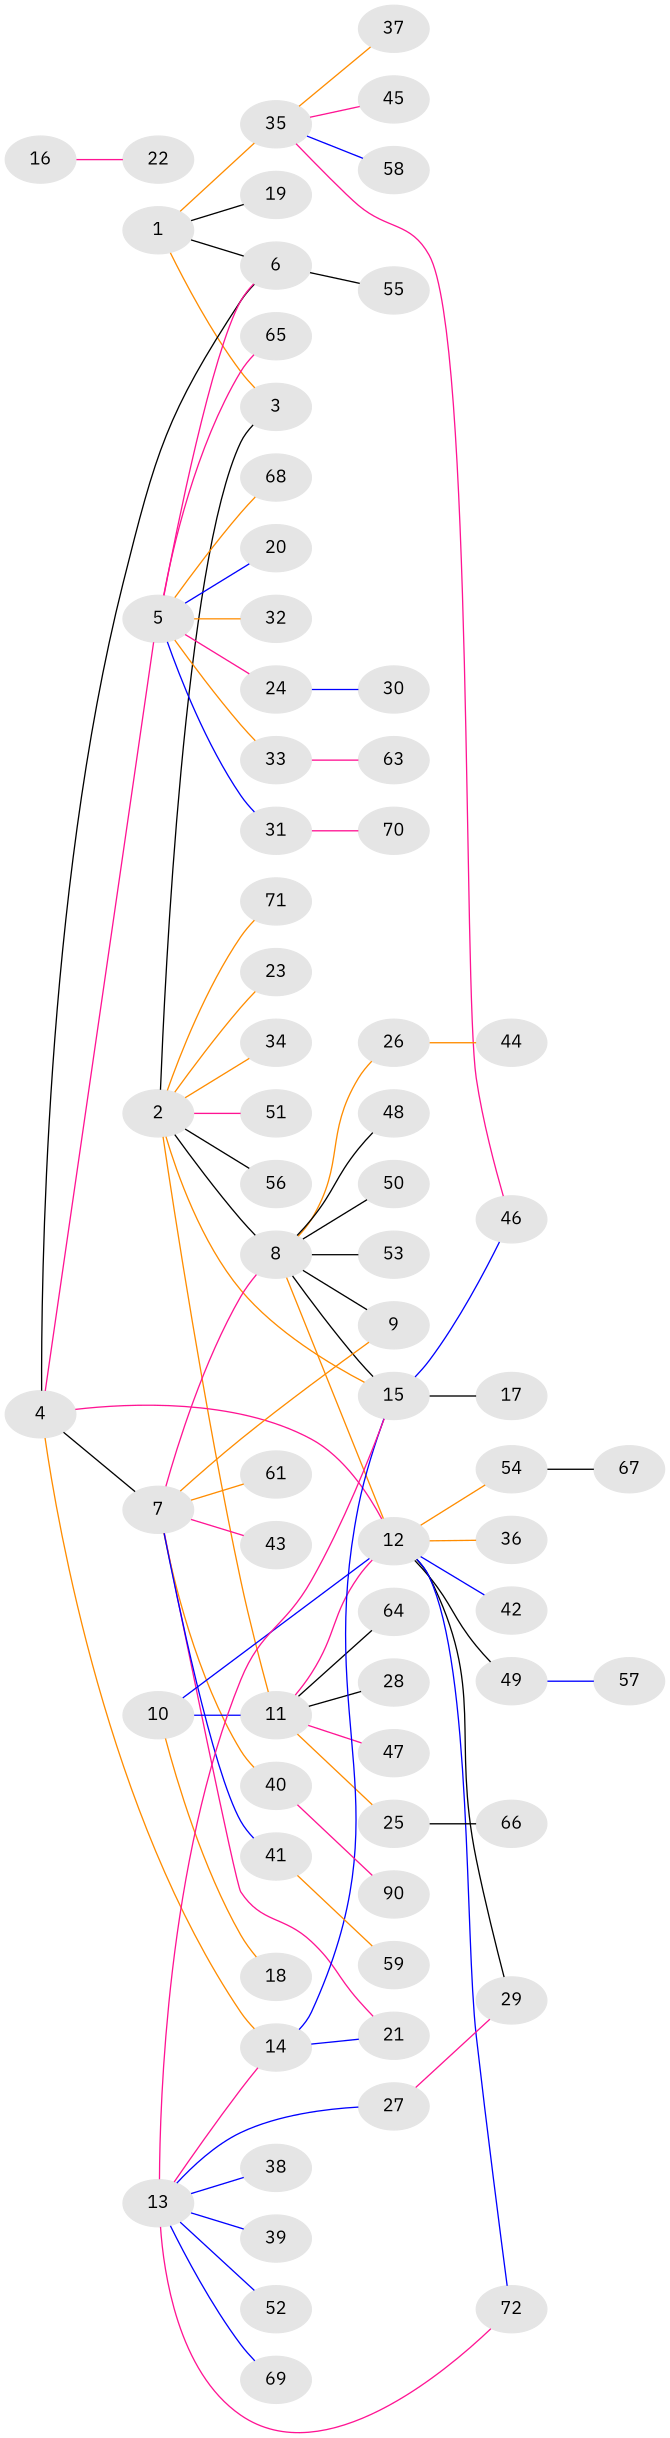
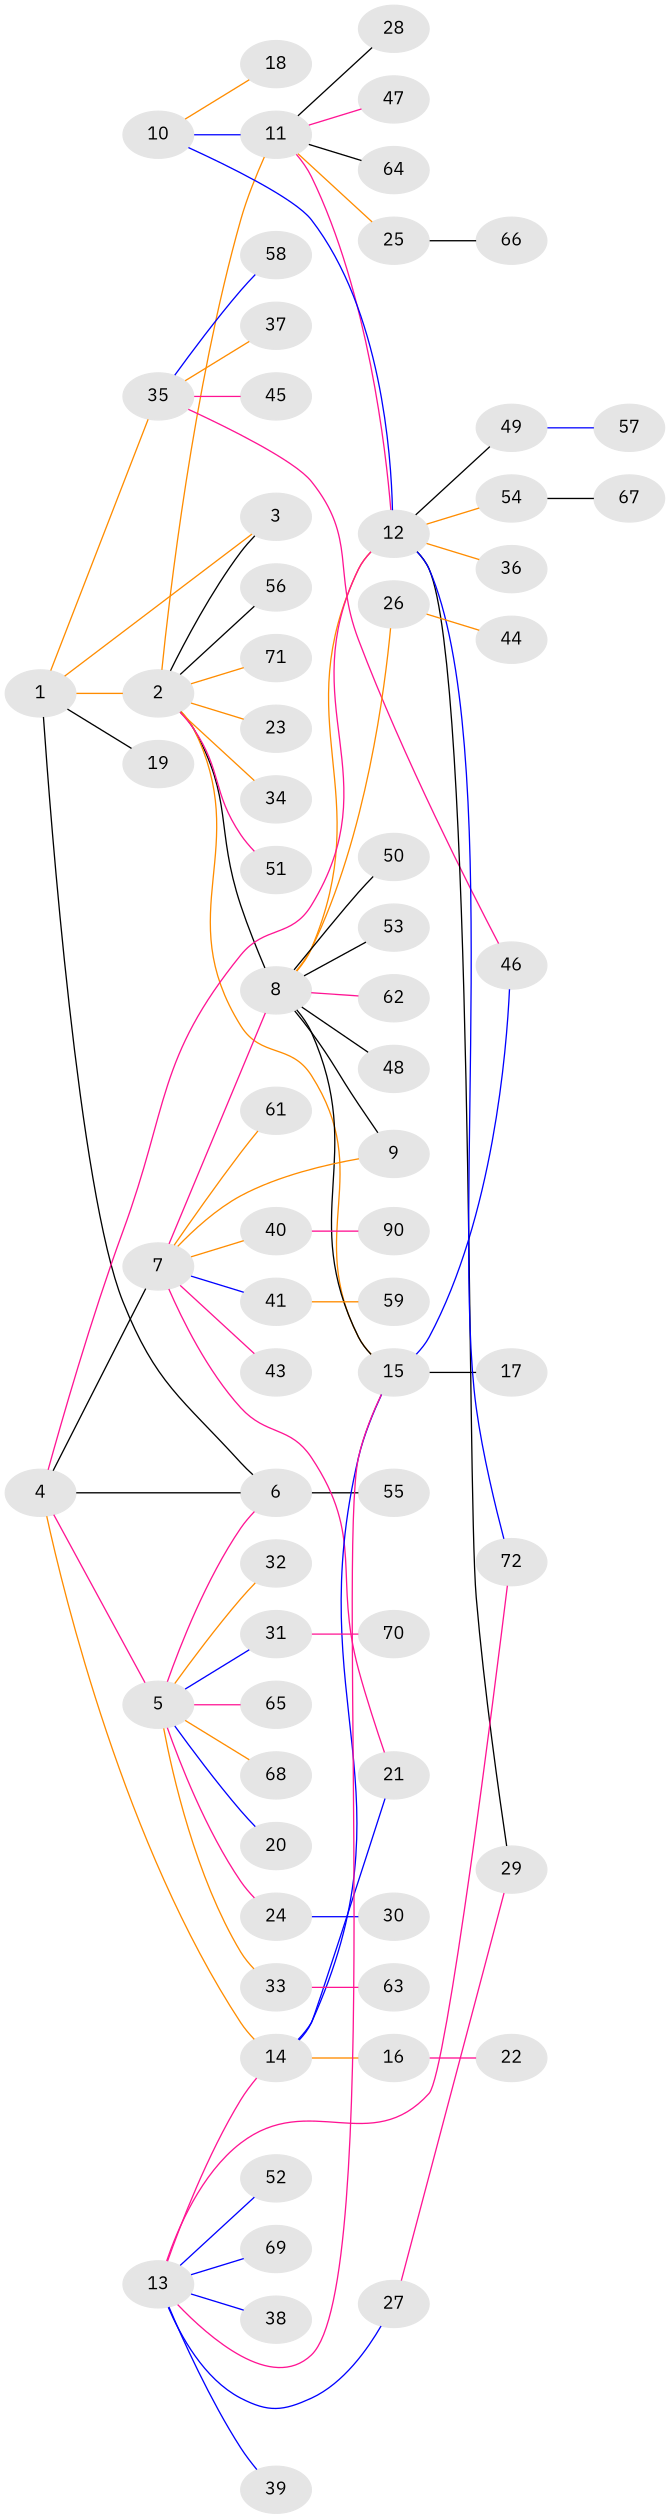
edge "1" -- "2": added
node "62": added
node "42": removed
edge "14" -- "16": added
